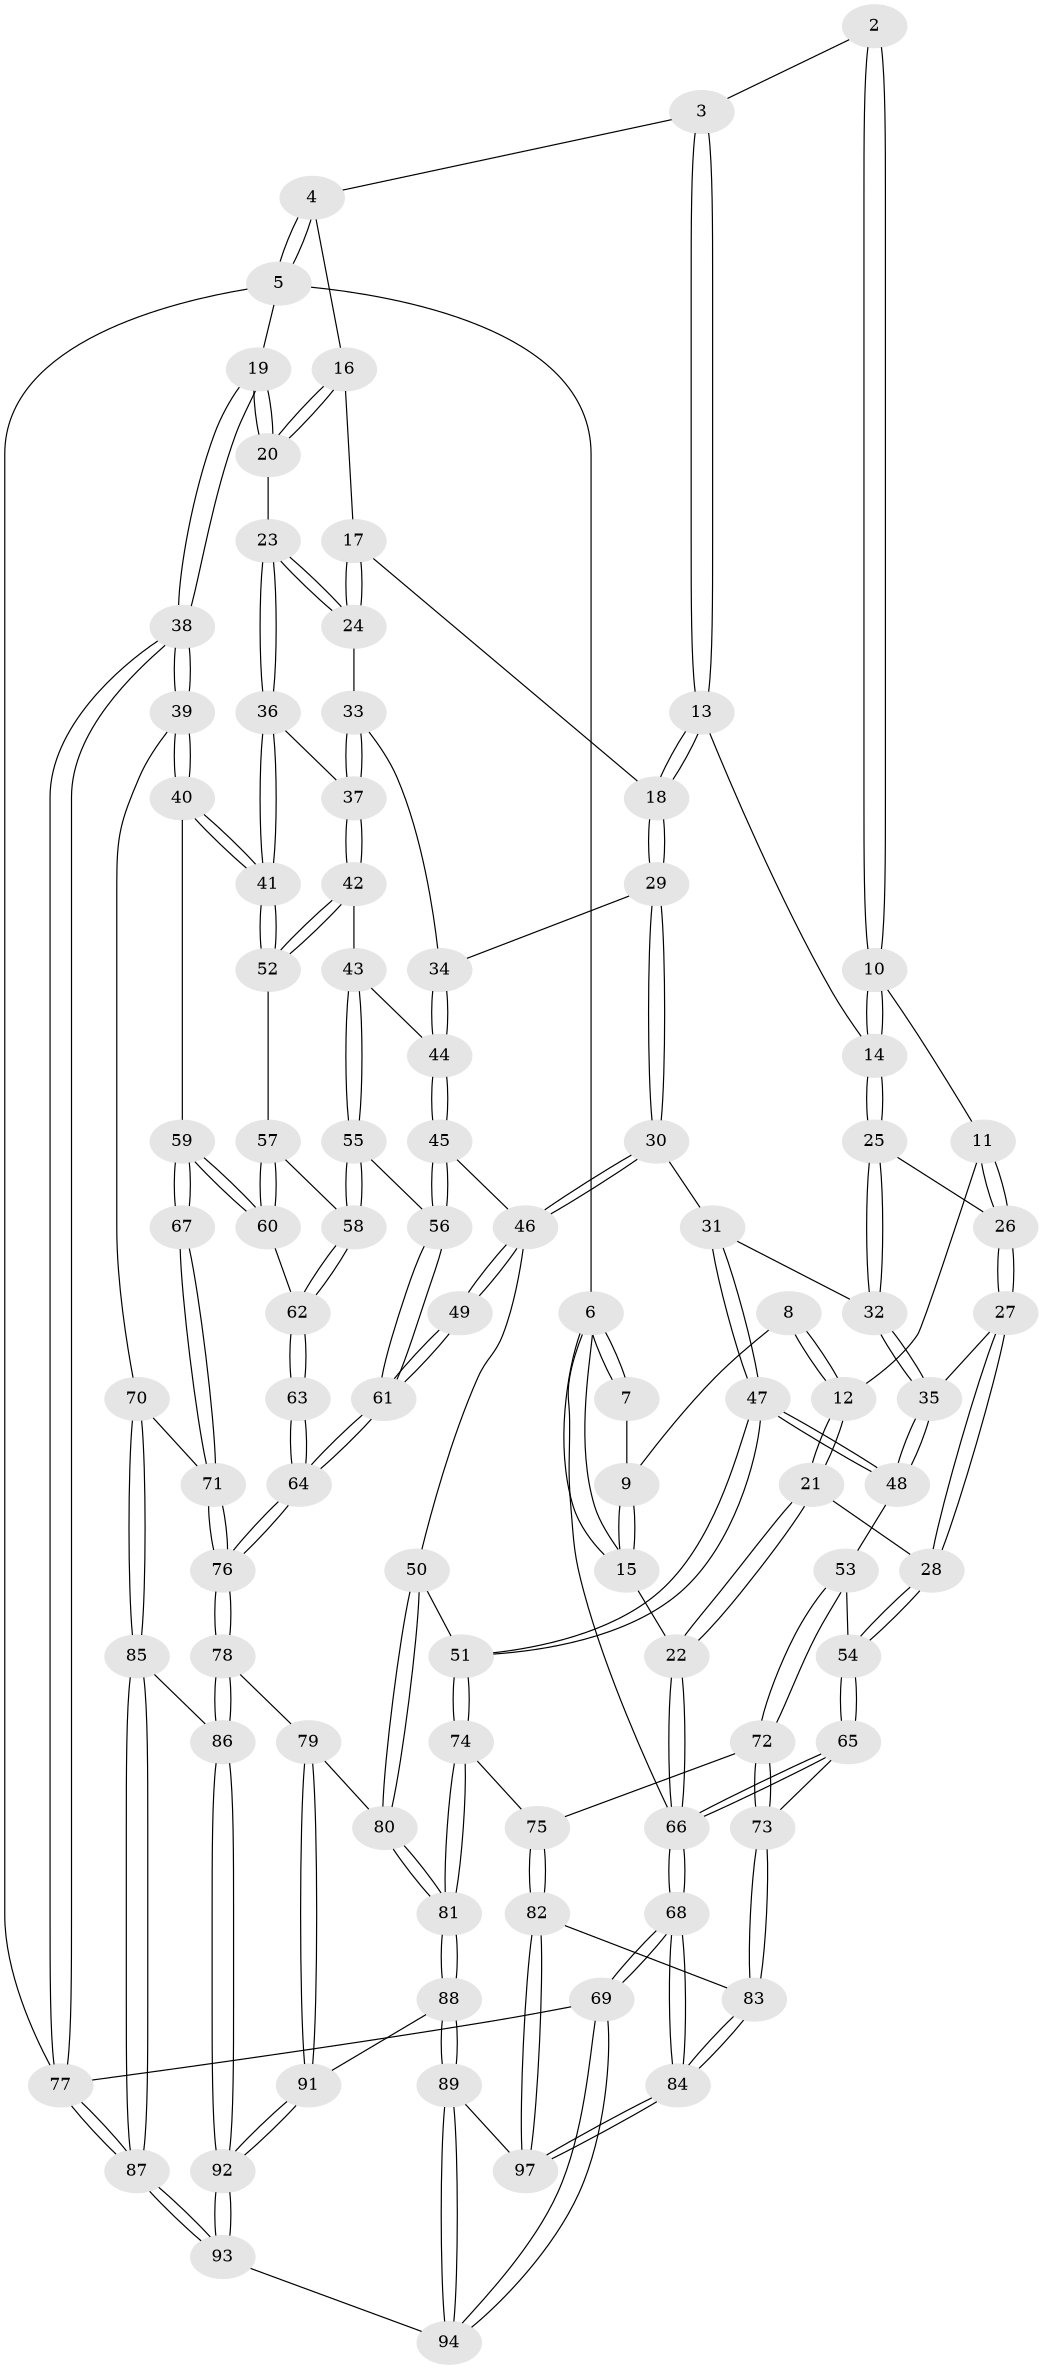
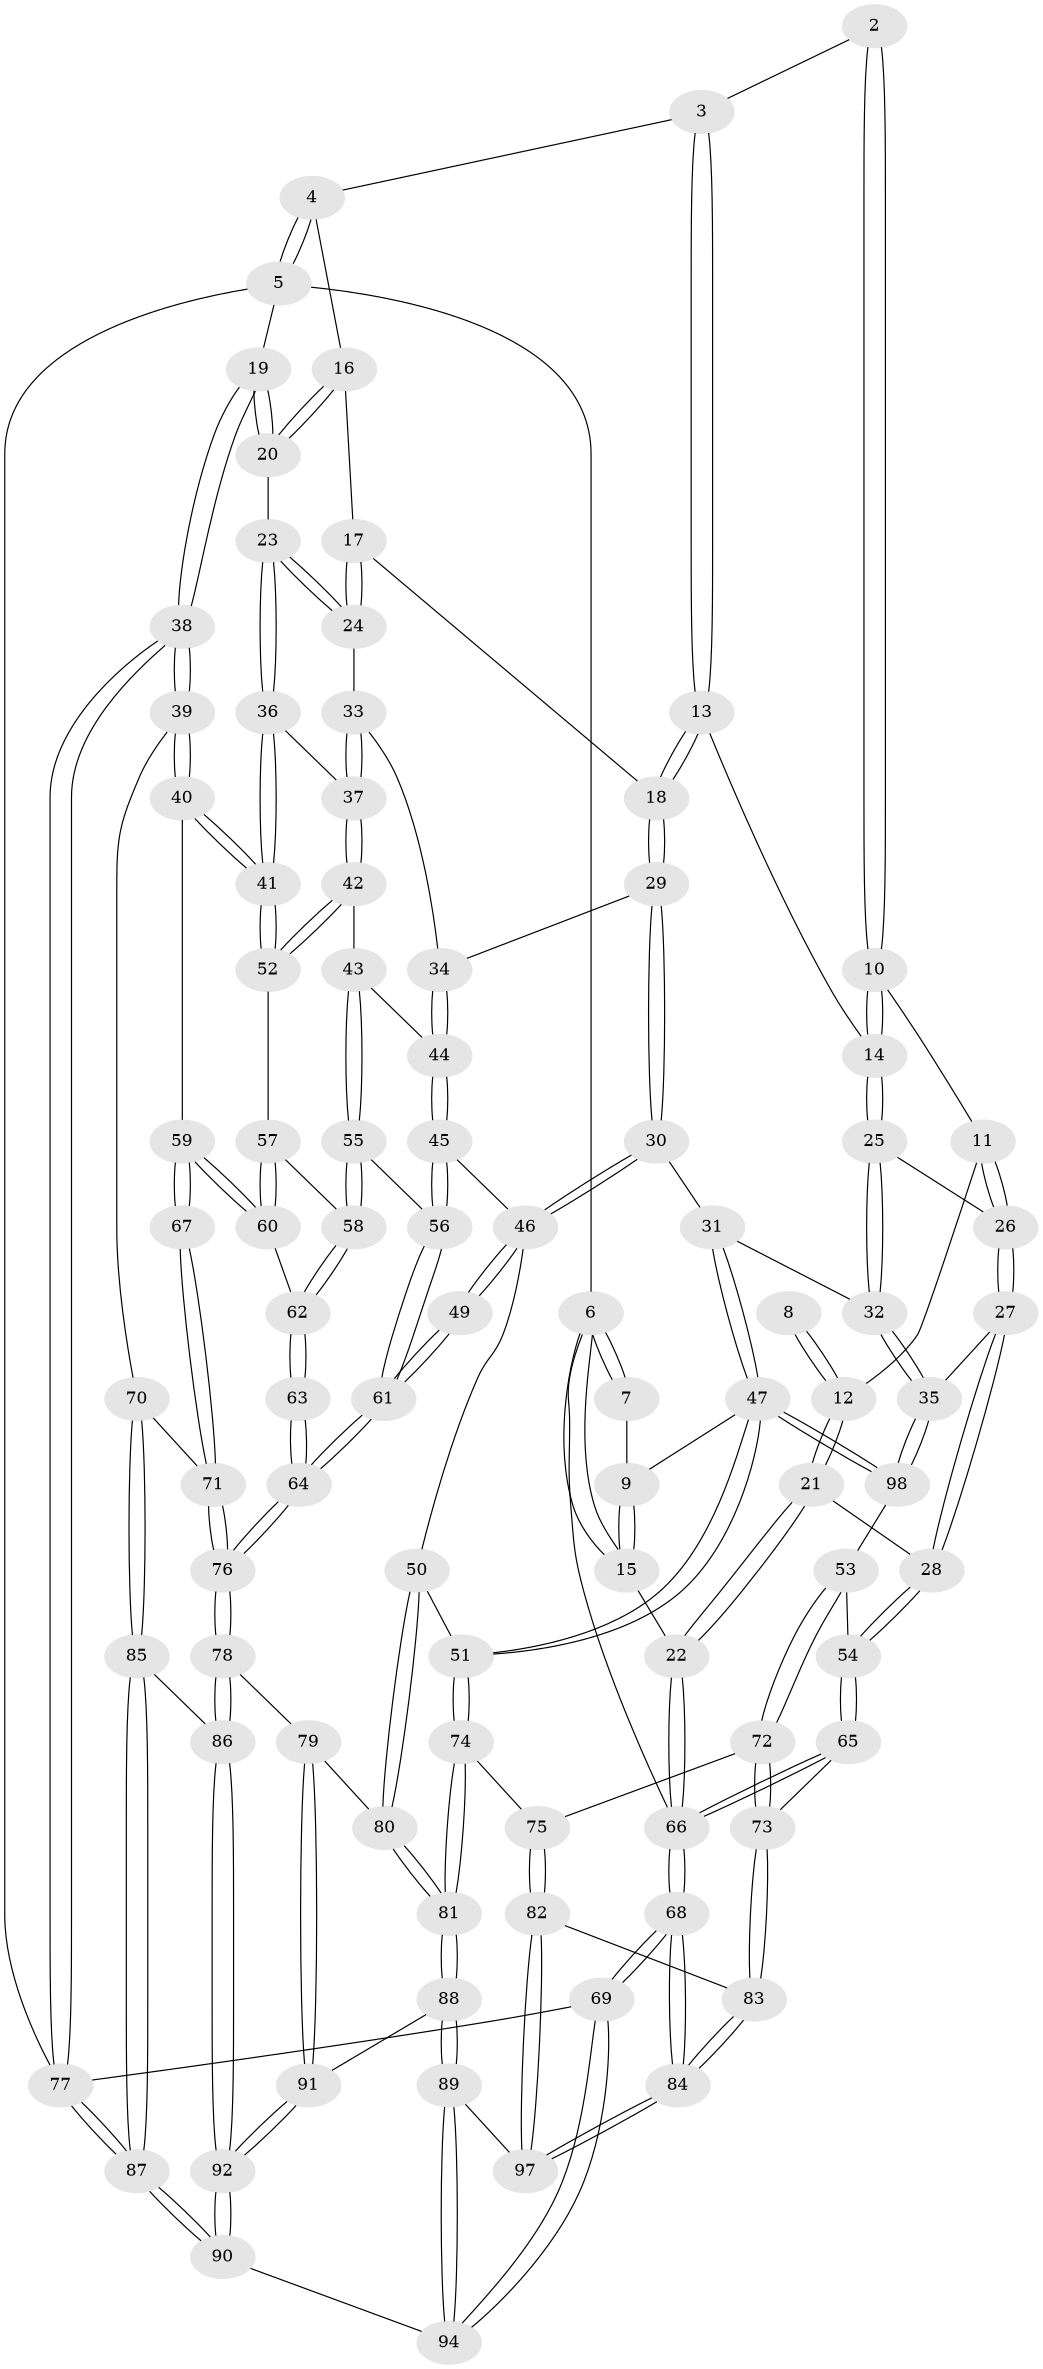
edge "8" -- "9": now "47" -- "9"
node "48": label "48" -> "98"
node "93": label "93" -> "90"
